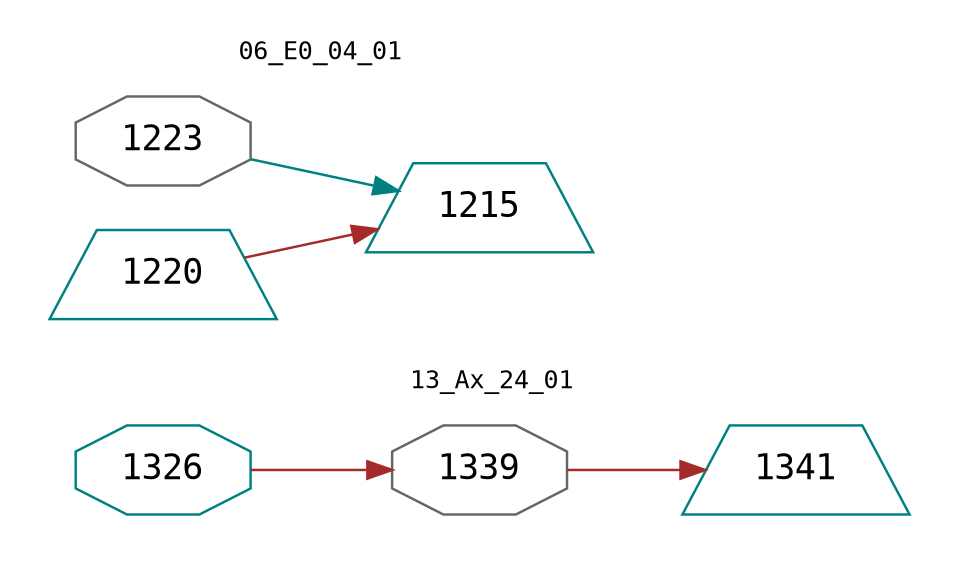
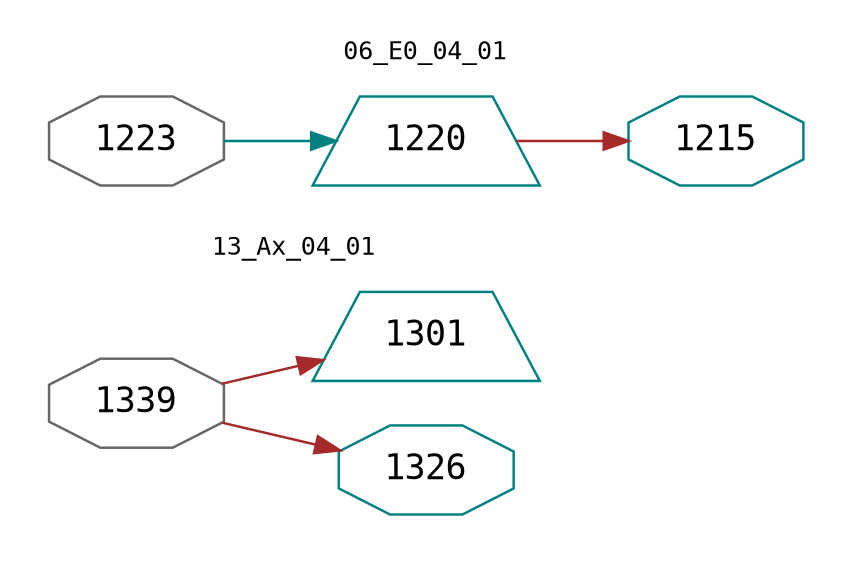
edge "1223" -> "1215": now "1223" -> "1220"
node "1215": shape trapezium -> octagon
cluster "13_Ax_24_01": label "13_Ax_24_01" -> "13_Ax_04_01"
edge "1326" -> "1339": reversed
node "1341": label "1341" -> "1301"
